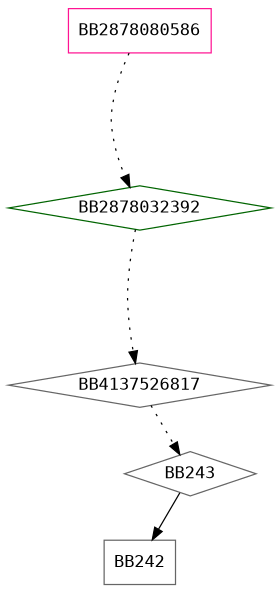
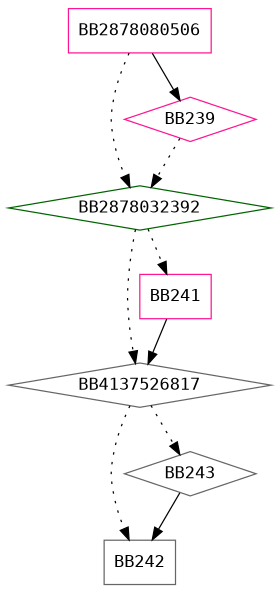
node "BB2878080586": label "BB2878080586" -> "BB2878080506"
node "BB239": added
node "BB241": added
edge "BB4137526817" -> "BB242": added
